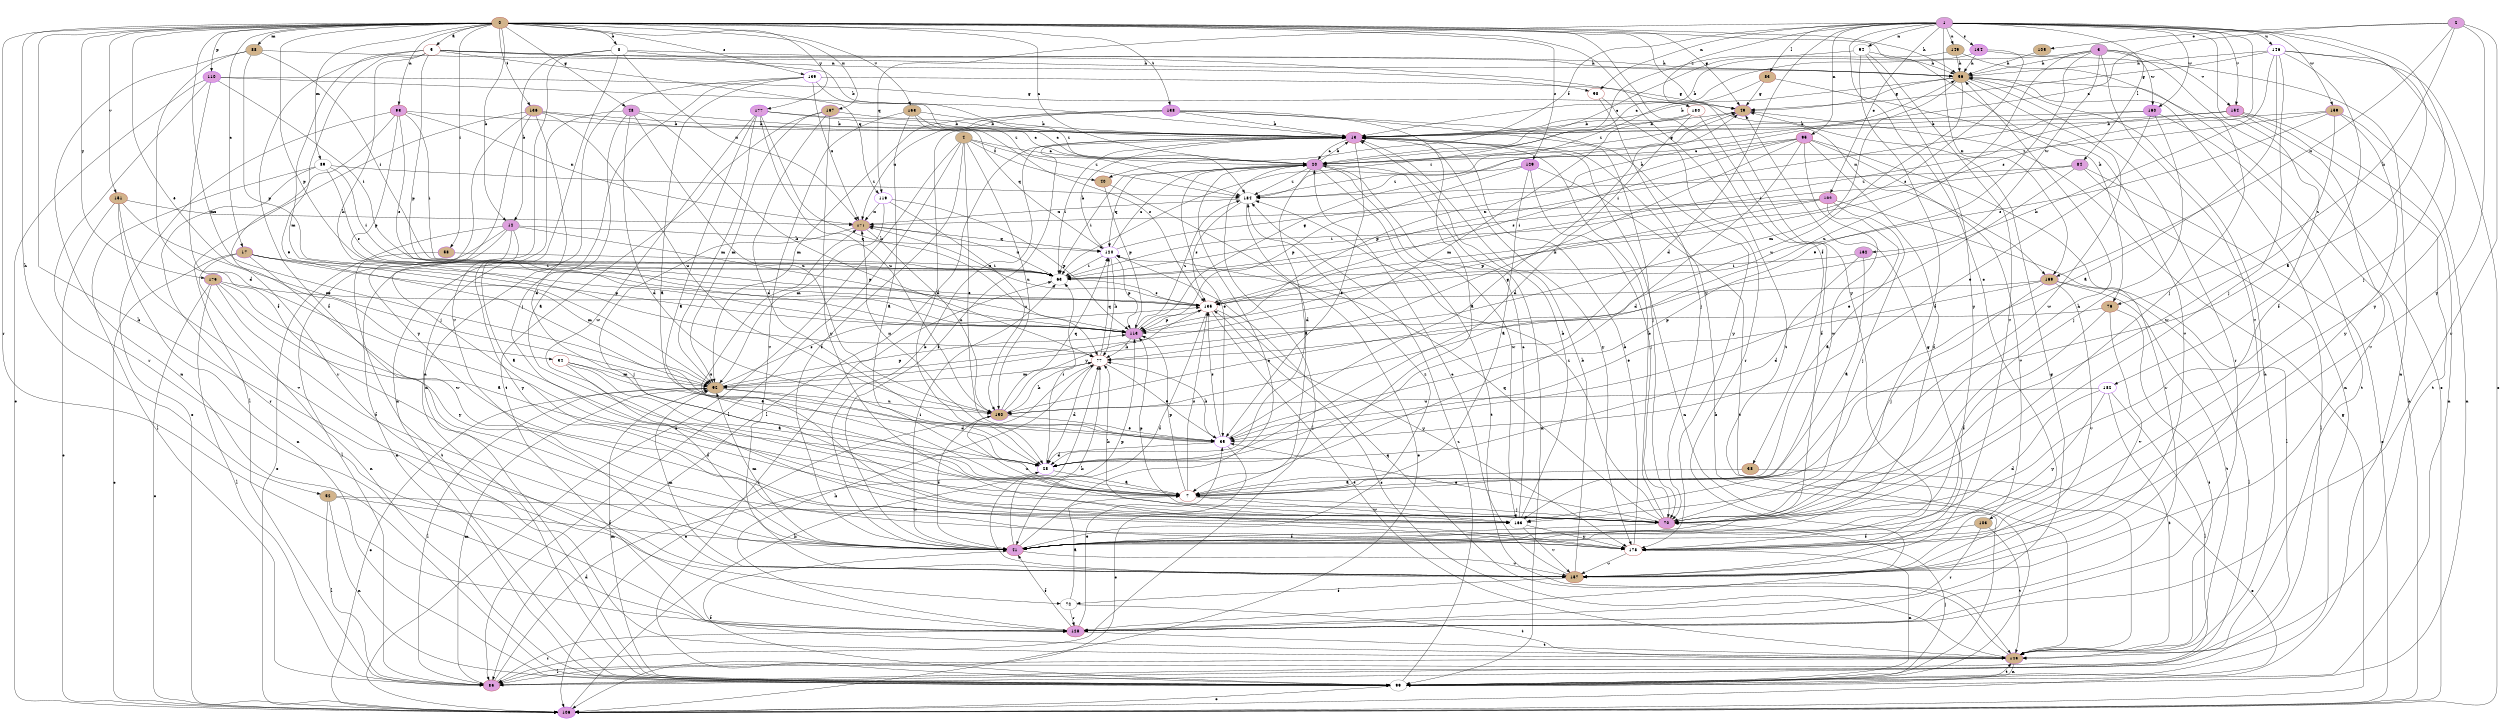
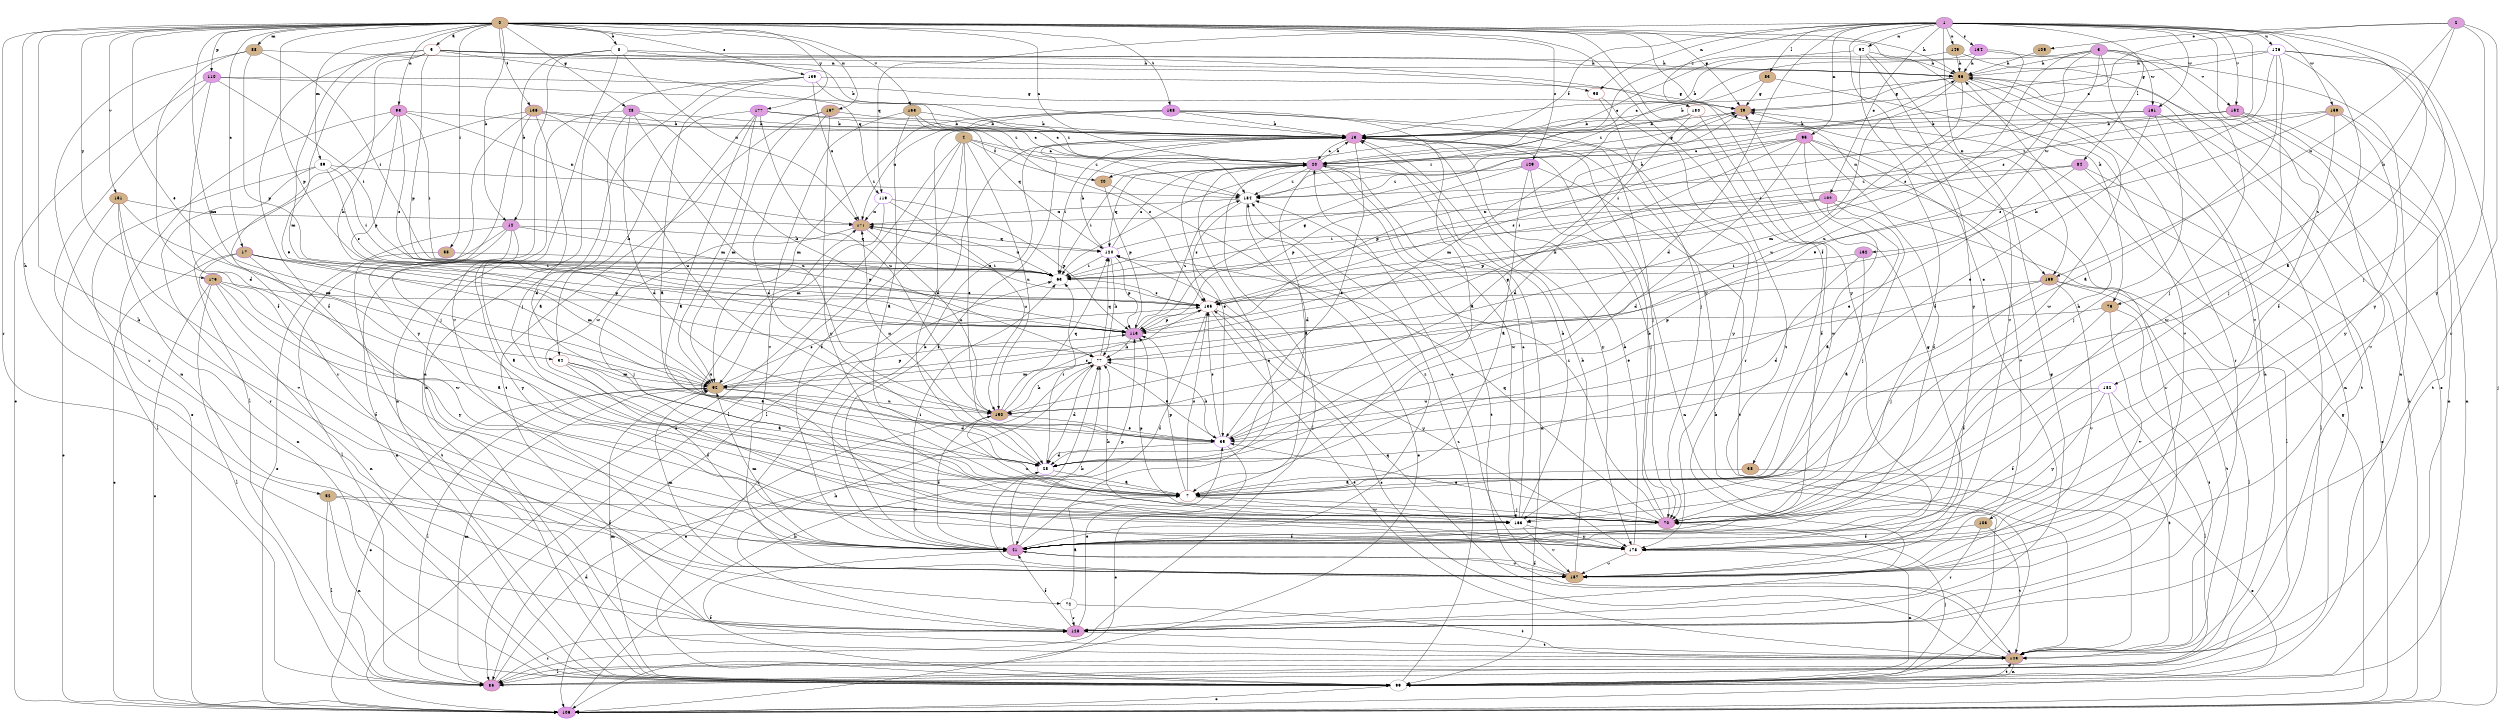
node "160": label "160" -> "161"
edge "177" -> "77": now "177" -> "34"
edge "150" -> "135": label "y" -> "s"
edge "146" -> "106": label "o" -> "j"
edge "182" -> "41": label "d" -> "f"
edge "157" -> "72": now "157" -> "41"
